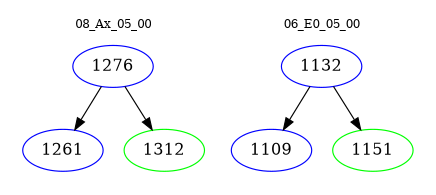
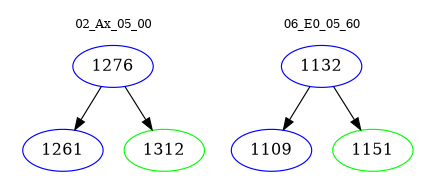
cluster "08_Ax_05_00": label "08_Ax_05_00" -> "02_Ax_05_00"
cluster "06_E0_05_00": label "06_E0_05_00" -> "06_E0_05_60"
